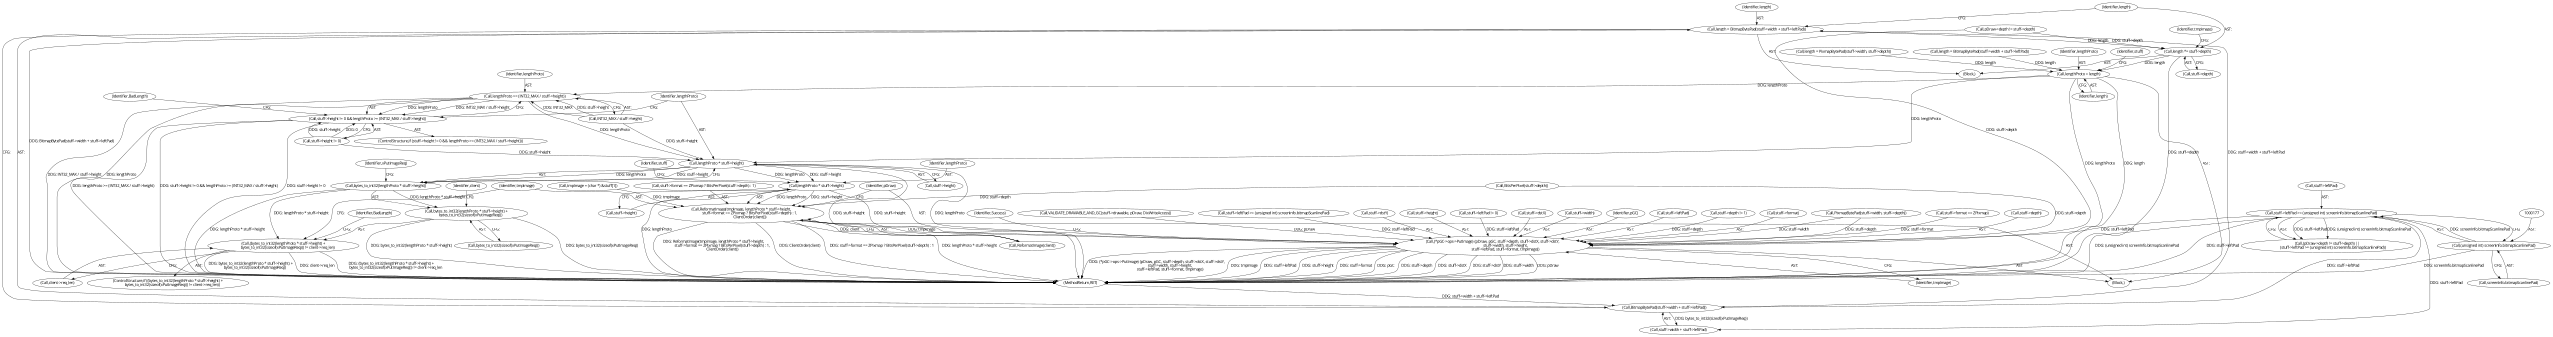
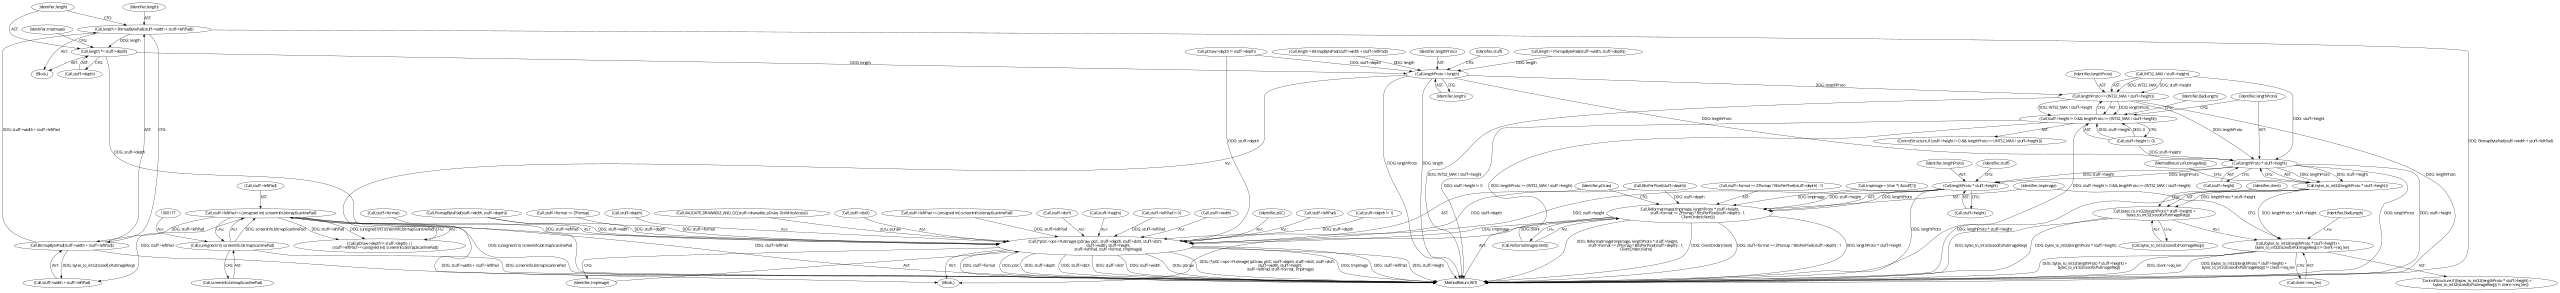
edge "(Call,pDraw->depth != stuff->depth)" -> "(Call,length *= stuff->depth)": now "(Call,pDraw->depth != stuff->depth)" -> "(Call,lengthProto = length)"
edge "(Call,lengthProto >= (INT32_MAX / stuff->height))" -> "(Call,INT32_MAX / stuff->height)": removed, label "CFG:"
node "(Identifier,xPutImageReq)": label "(Identifier,xPutImageReq)" -> "(MethodReturn,xPutImageReq)"
node "(Identifier,Success)": removed
edge "(MethodReturn,RET)" -> "(Call,BitmapBytePad(stuff->width + stuff->leftPad))": reversed
